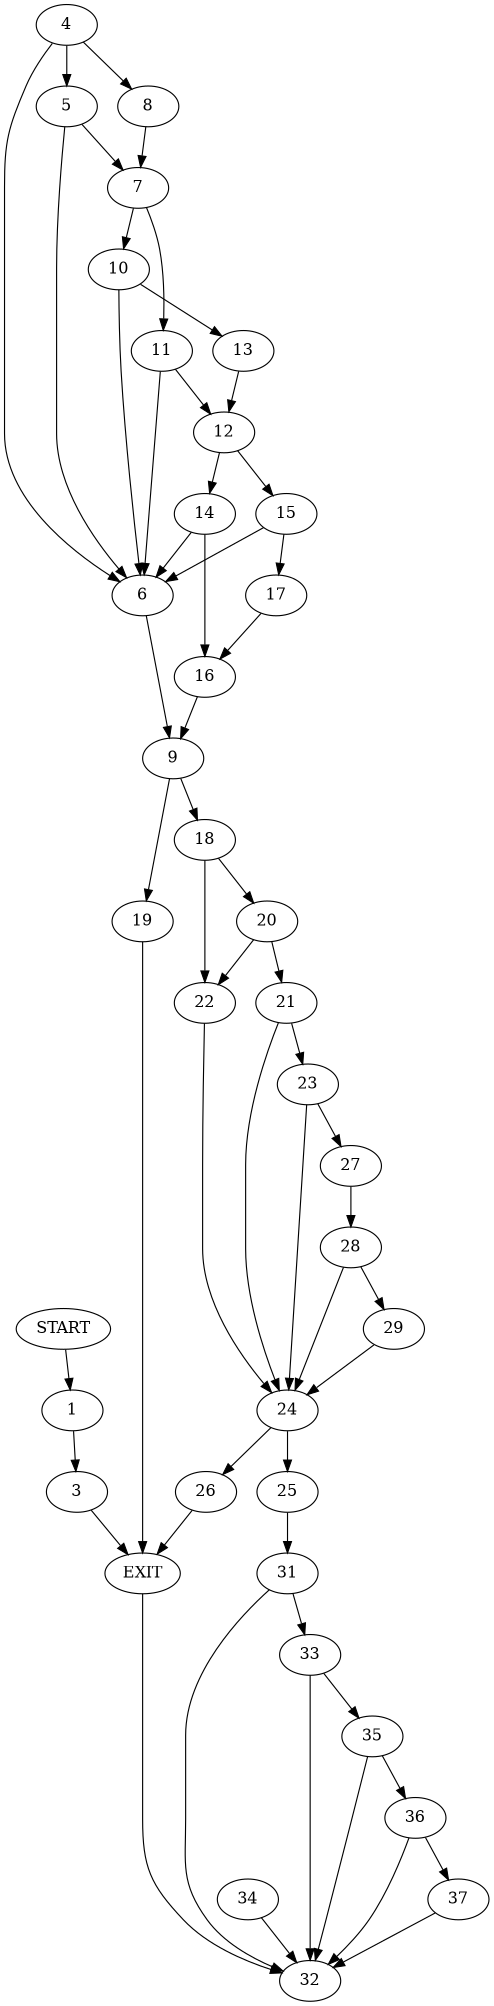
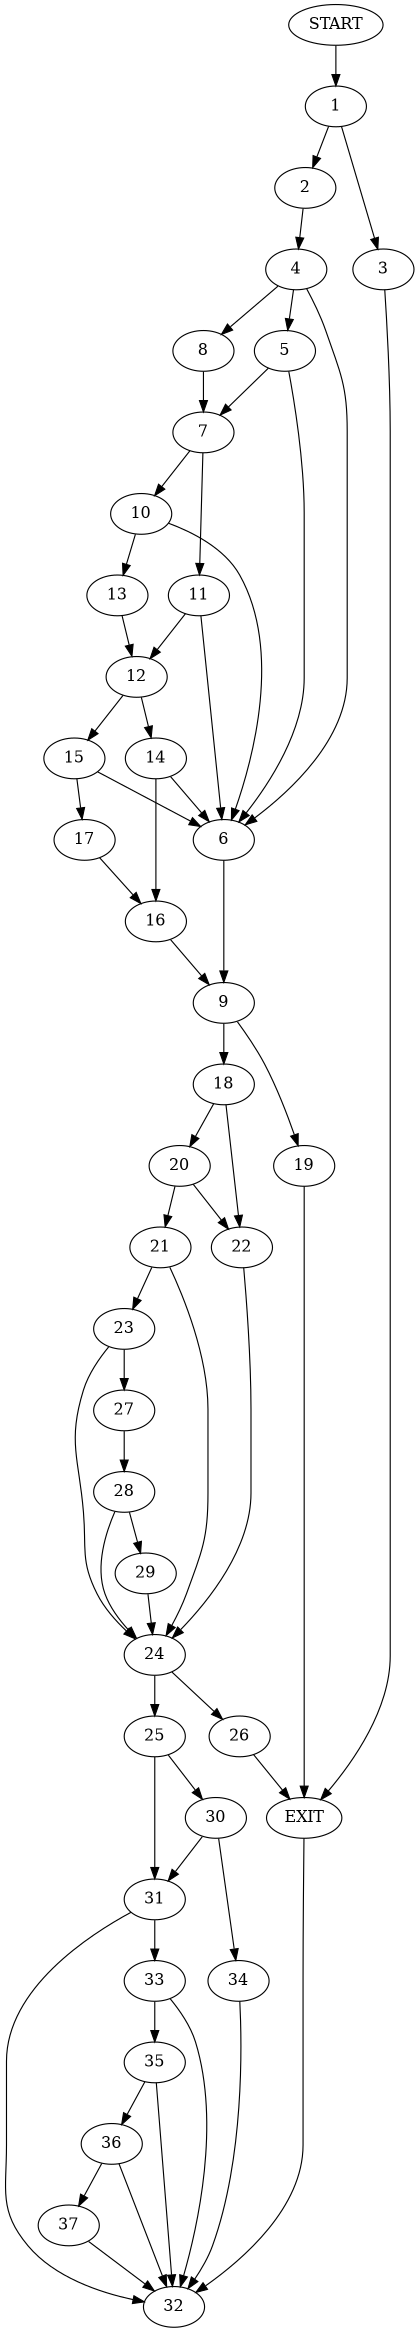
node "2": added
node "30": added
